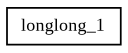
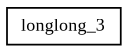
node "longlong_1": label "longlong_1" -> "longlong_3"
